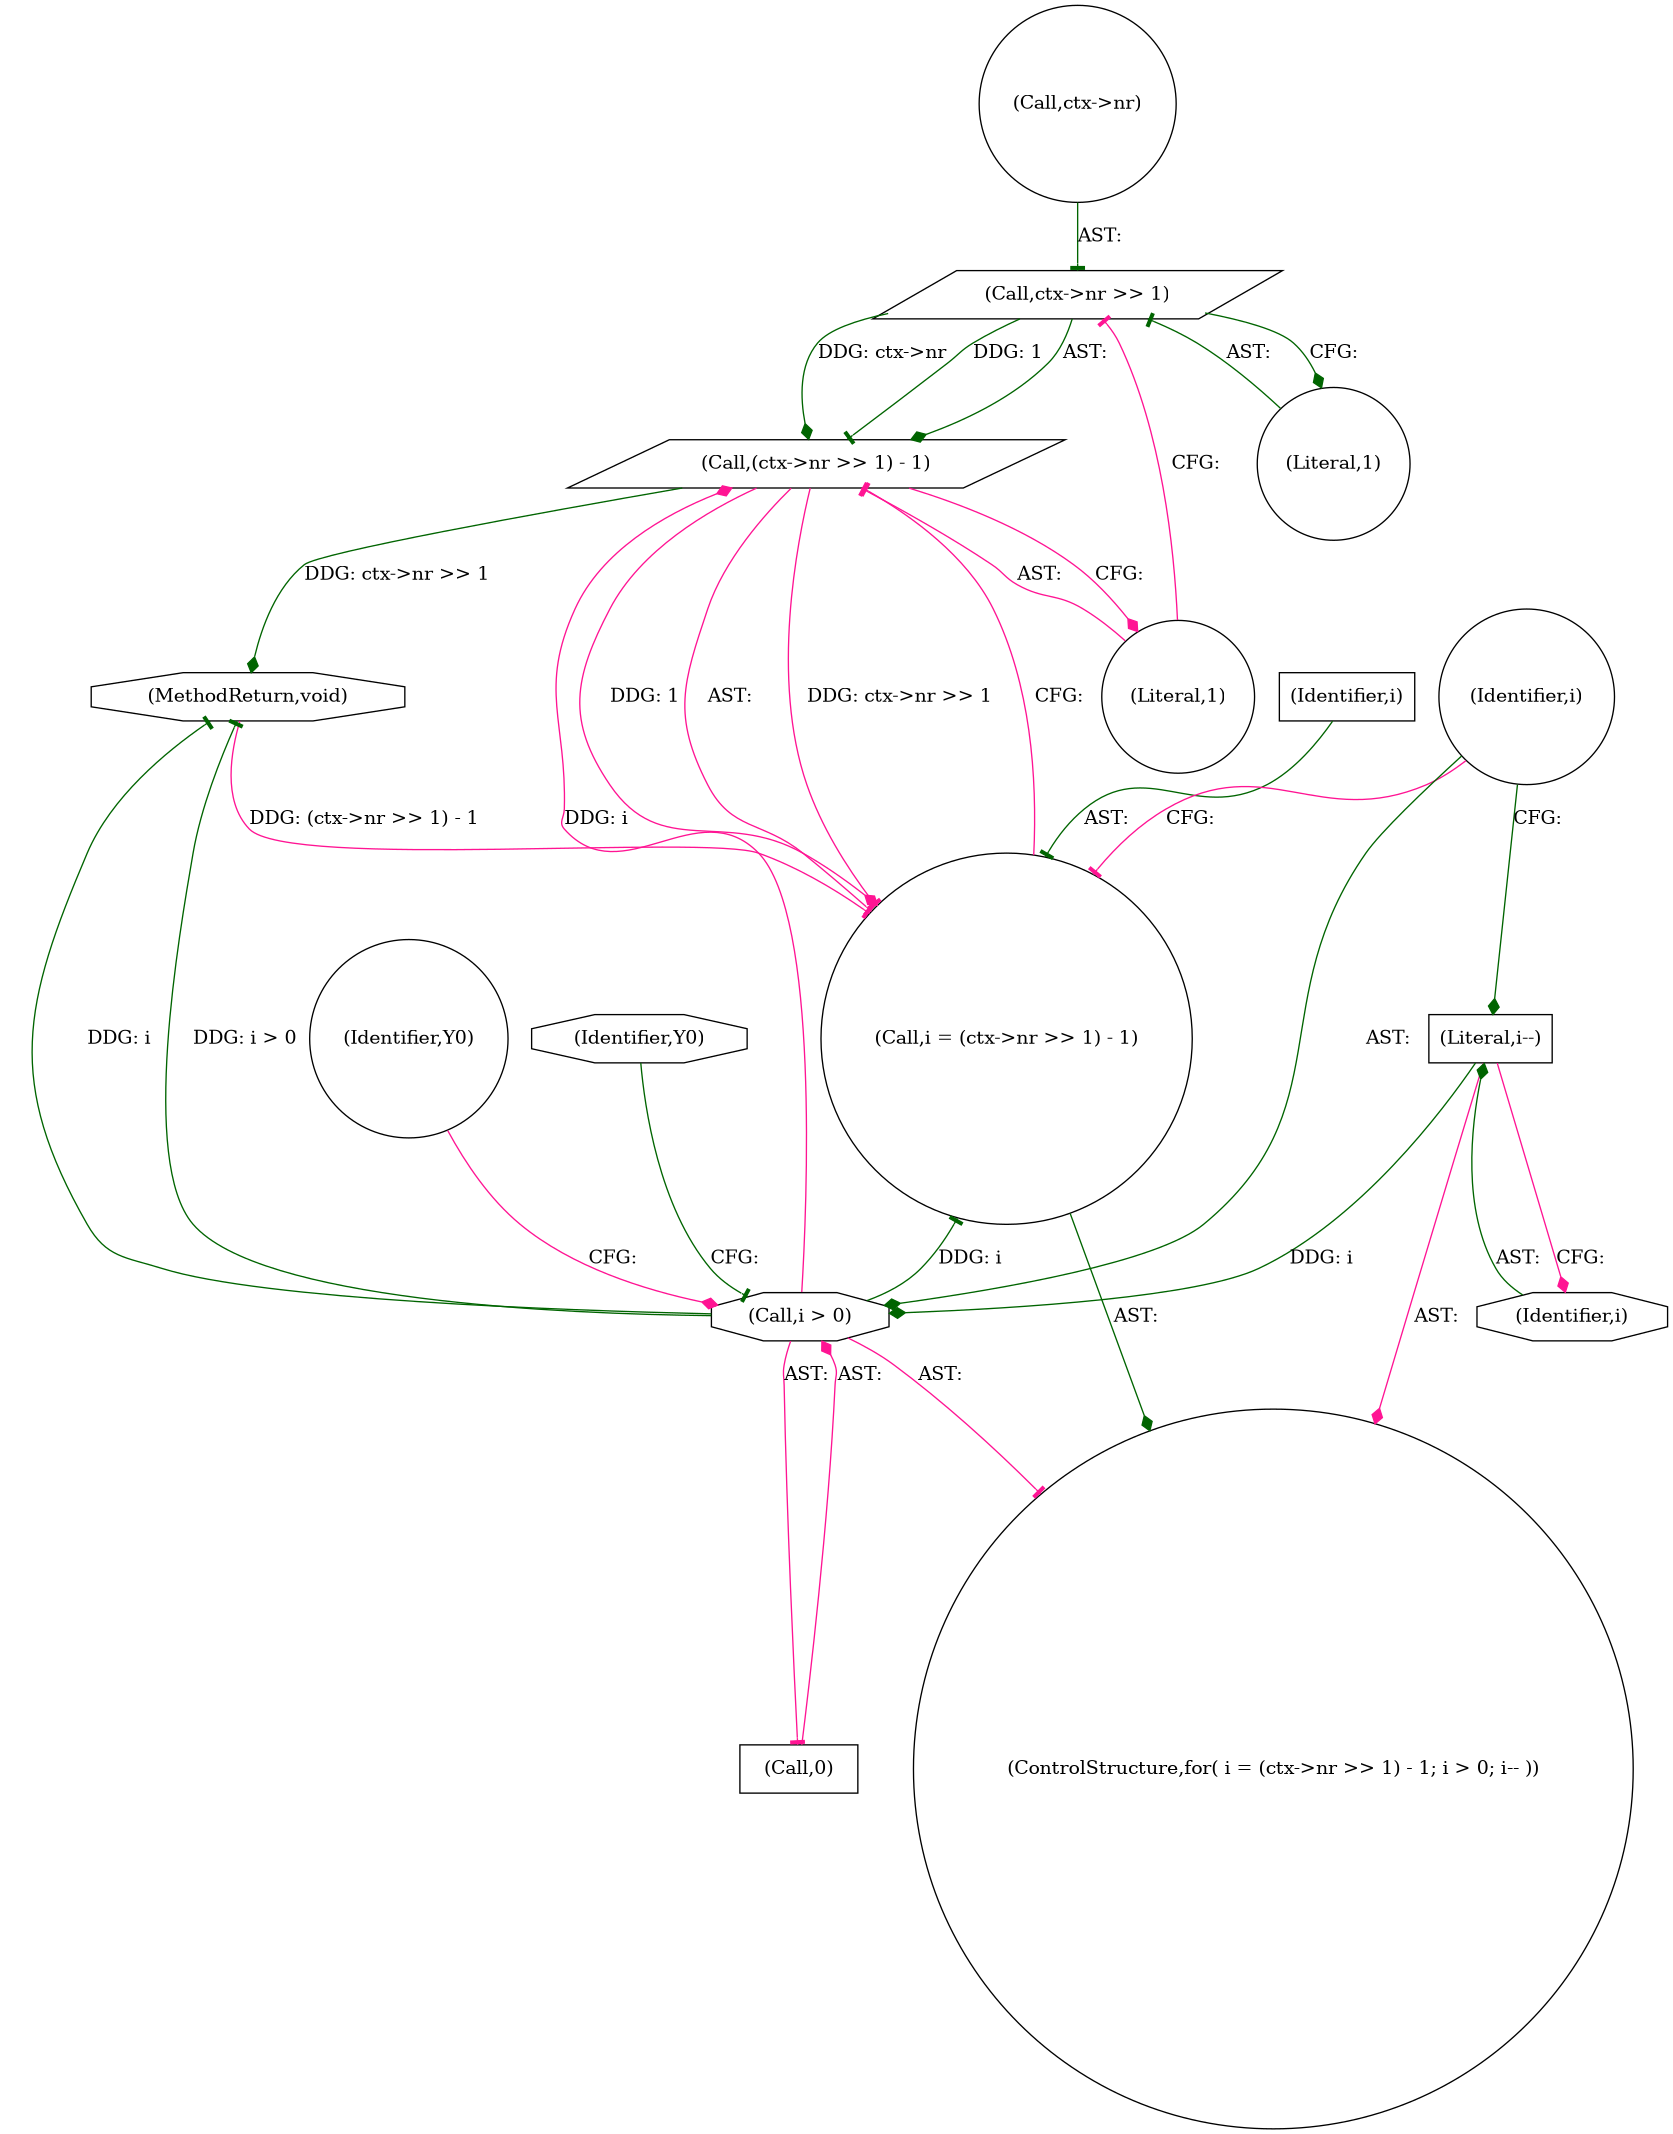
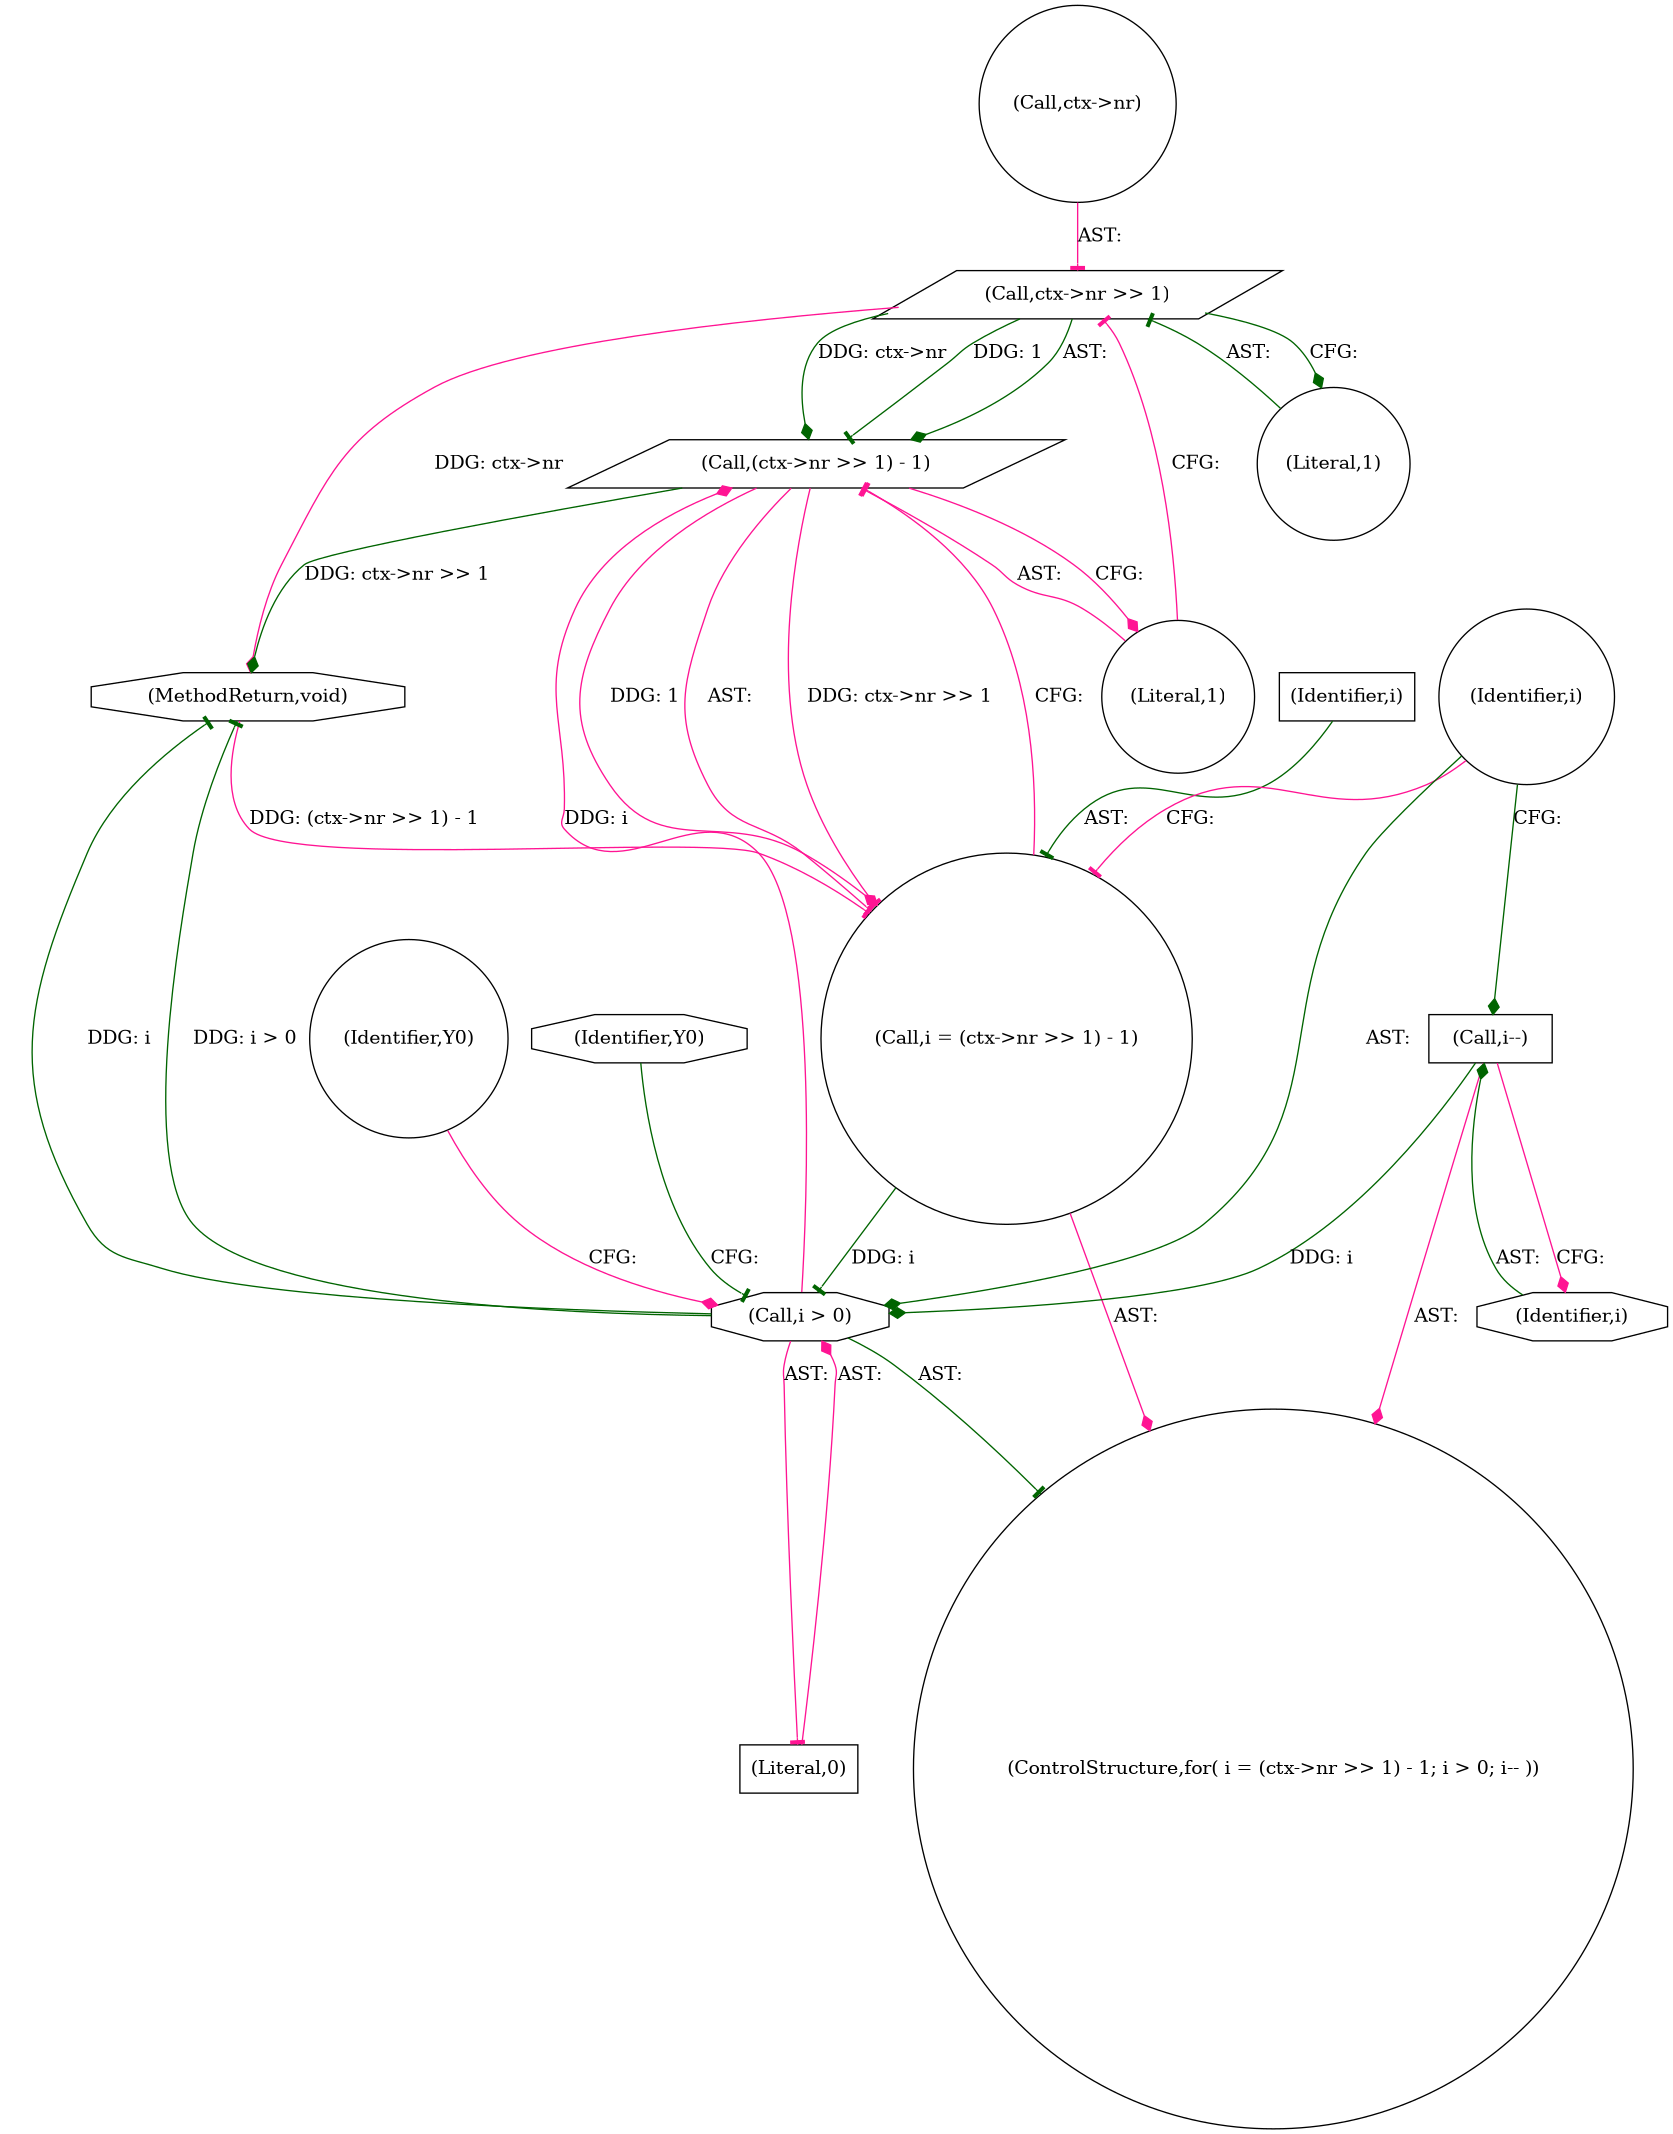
edge "(Call,ctx->nr)" -> "(Call,ctx->nr >> 1)": color darkgreen -> deeppink
edge "(Call,ctx->nr >> 1)" -> "(MethodReturn,void)": added, label "DDG: ctx->nr"
node "(Literal,i--)": label "(Literal,i--)" -> "(Call,i--)"
edge "(Call,i > 0)" -> "(Call,i = (ctx->nr >> 1) - 1)": reversed
edge "(Call,i = (ctx->nr >> 1) - 1)" -> "(ControlStructure,for( i = (ctx->nr >> 1) - 1; i > 0; i-- ))": color darkgreen -> deeppink
edge "(Call,i > 0)" -> "(ControlStructure,for( i = (ctx->nr >> 1) - 1; i > 0; i-- ))": color deeppink -> darkgreen
node "(Call,0)": label "(Call,0)" -> "(Literal,0)"
